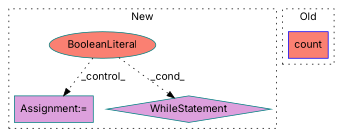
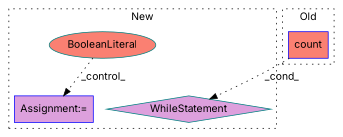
edge "BooleanLiteral" -> "WhileStatement": now "count" -> "WhileStatement"
node "Assignment:=": color teal -> blue
